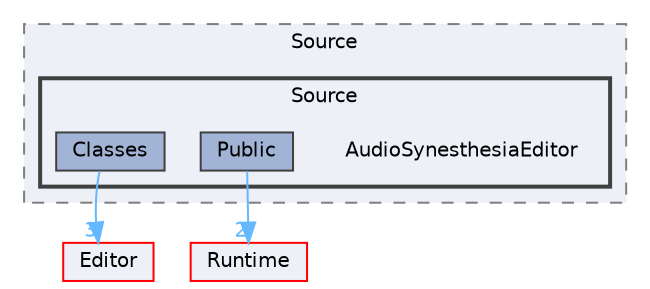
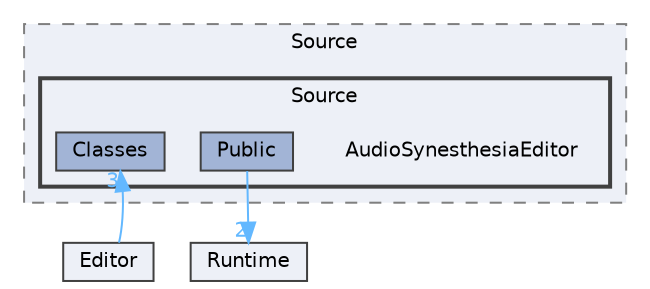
edge "Classes" -> "Editor": reversed
node "Editor": color red -> grey25
node "Runtime": color red -> grey25
